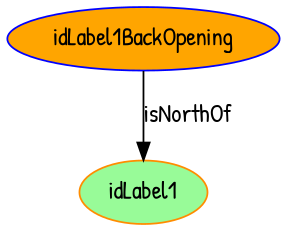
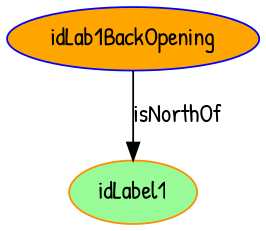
node "idLabel1BackOpening": label "idLabel1BackOpening" -> "idLab1BackOpening"
